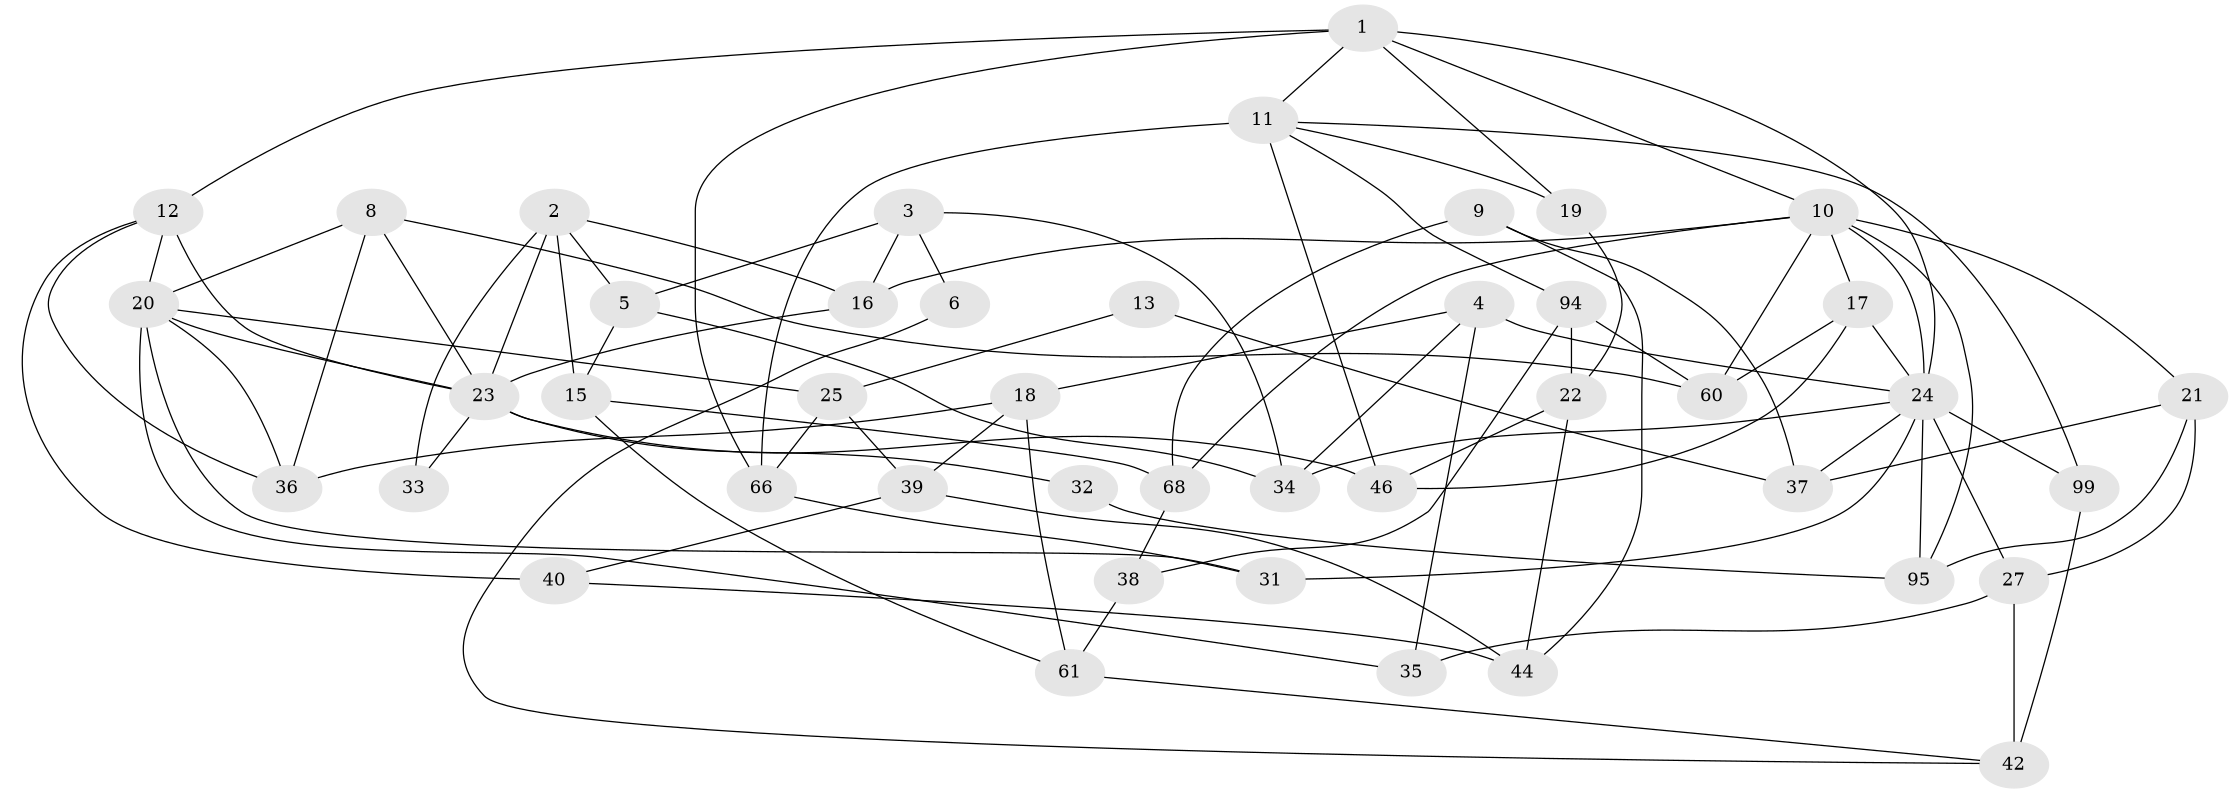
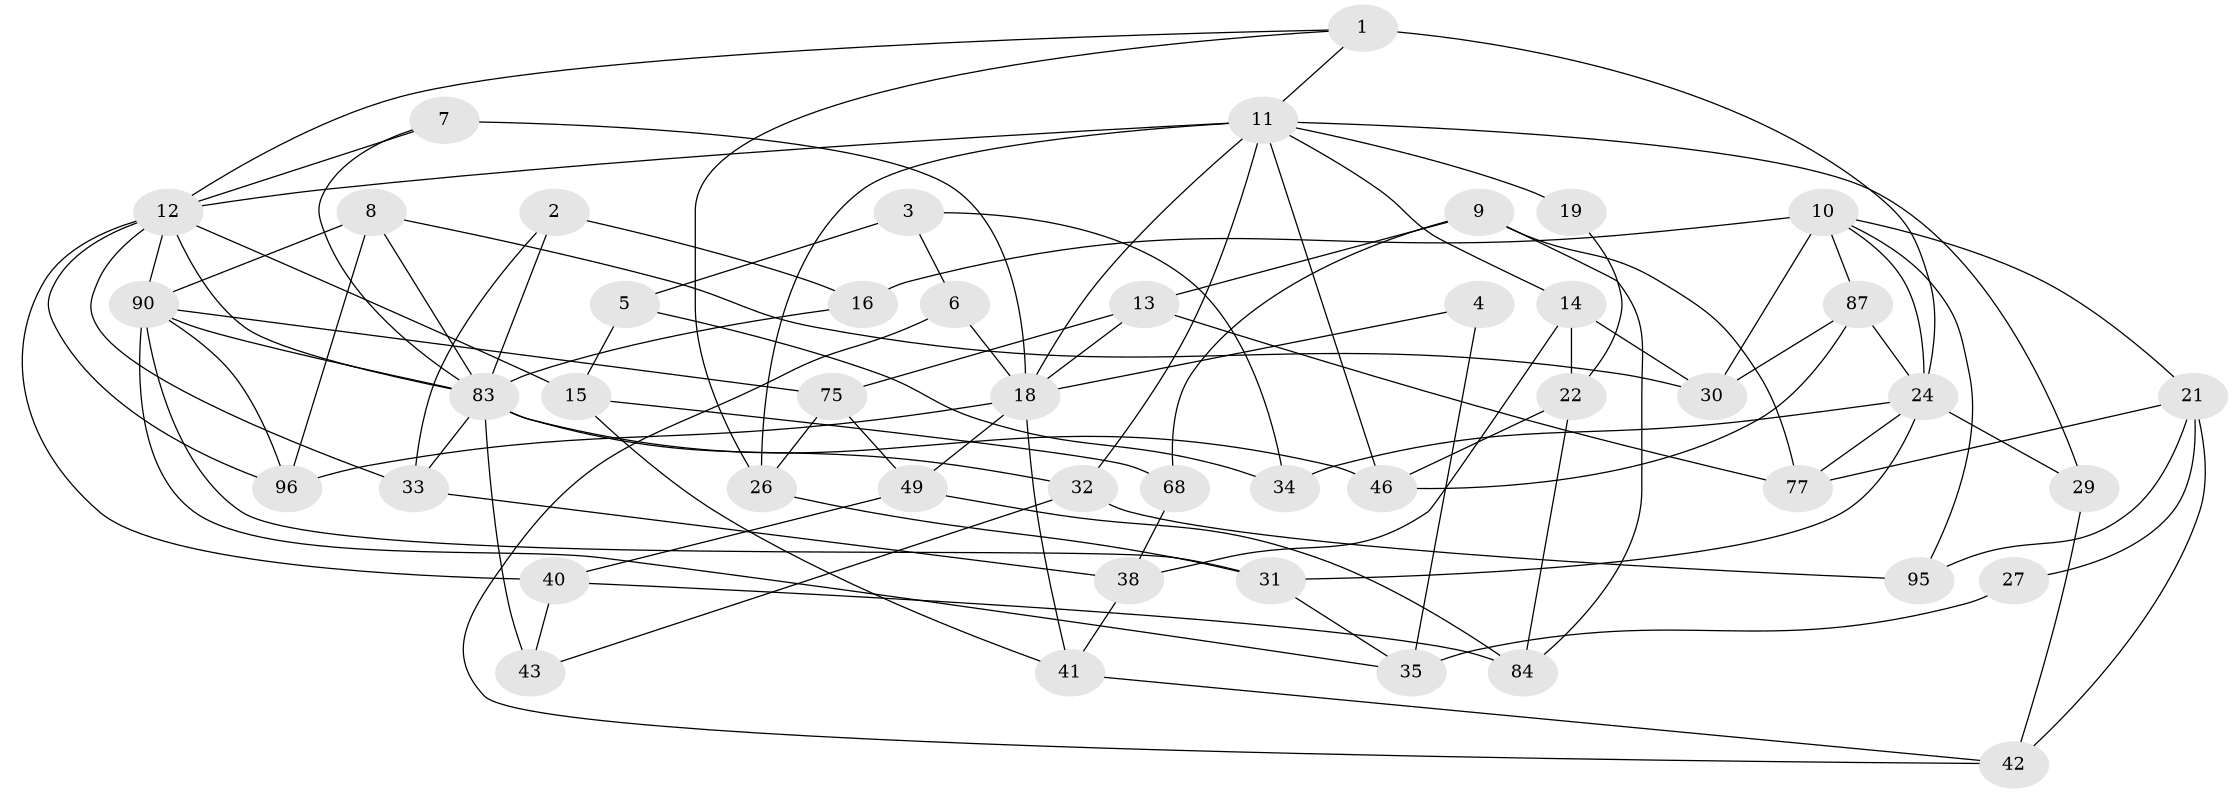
node "7": added
edge "1" -- "19": removed
edge "1" -- "10": removed
edge "11" -- "12": added
edge "2" -- "5": removed
edge "11" -- "18": added
edge "9" -- "13": added
edge "3" -- "16": removed
edge "10" -- "68": removed
node "20": label "20" -> "90"
edge "2" -- "15": now "12" -- "15"
node "94": label "94" -> "14"
node "17": label "17" -> "87"
edge "11" -- "32": added
edge "6" -- "18": added
edge "13" -- "18": added
edge "4" -- "24": removed
edge "12" -- "33": added
node "23": label "23" -> "83"
node "25": label "25" -> "75"
edge "4" -- "34": removed
node "60": label "60" -> "30"
edge "24" -- "27": removed
node "36": label "36" -> "96"
node "66": label "66" -> "26"
node "39": label "39" -> "49"
node "37": label "37" -> "77"
edge "24" -- "95": removed
node "99": label "99" -> "29"
edge "33" -- "38": added
edge "31" -- "35": added
node "43": added
node "61": label "61" -> "41"
node "44": label "44" -> "84"
edge "27" -- "42": now "21" -- "42"
